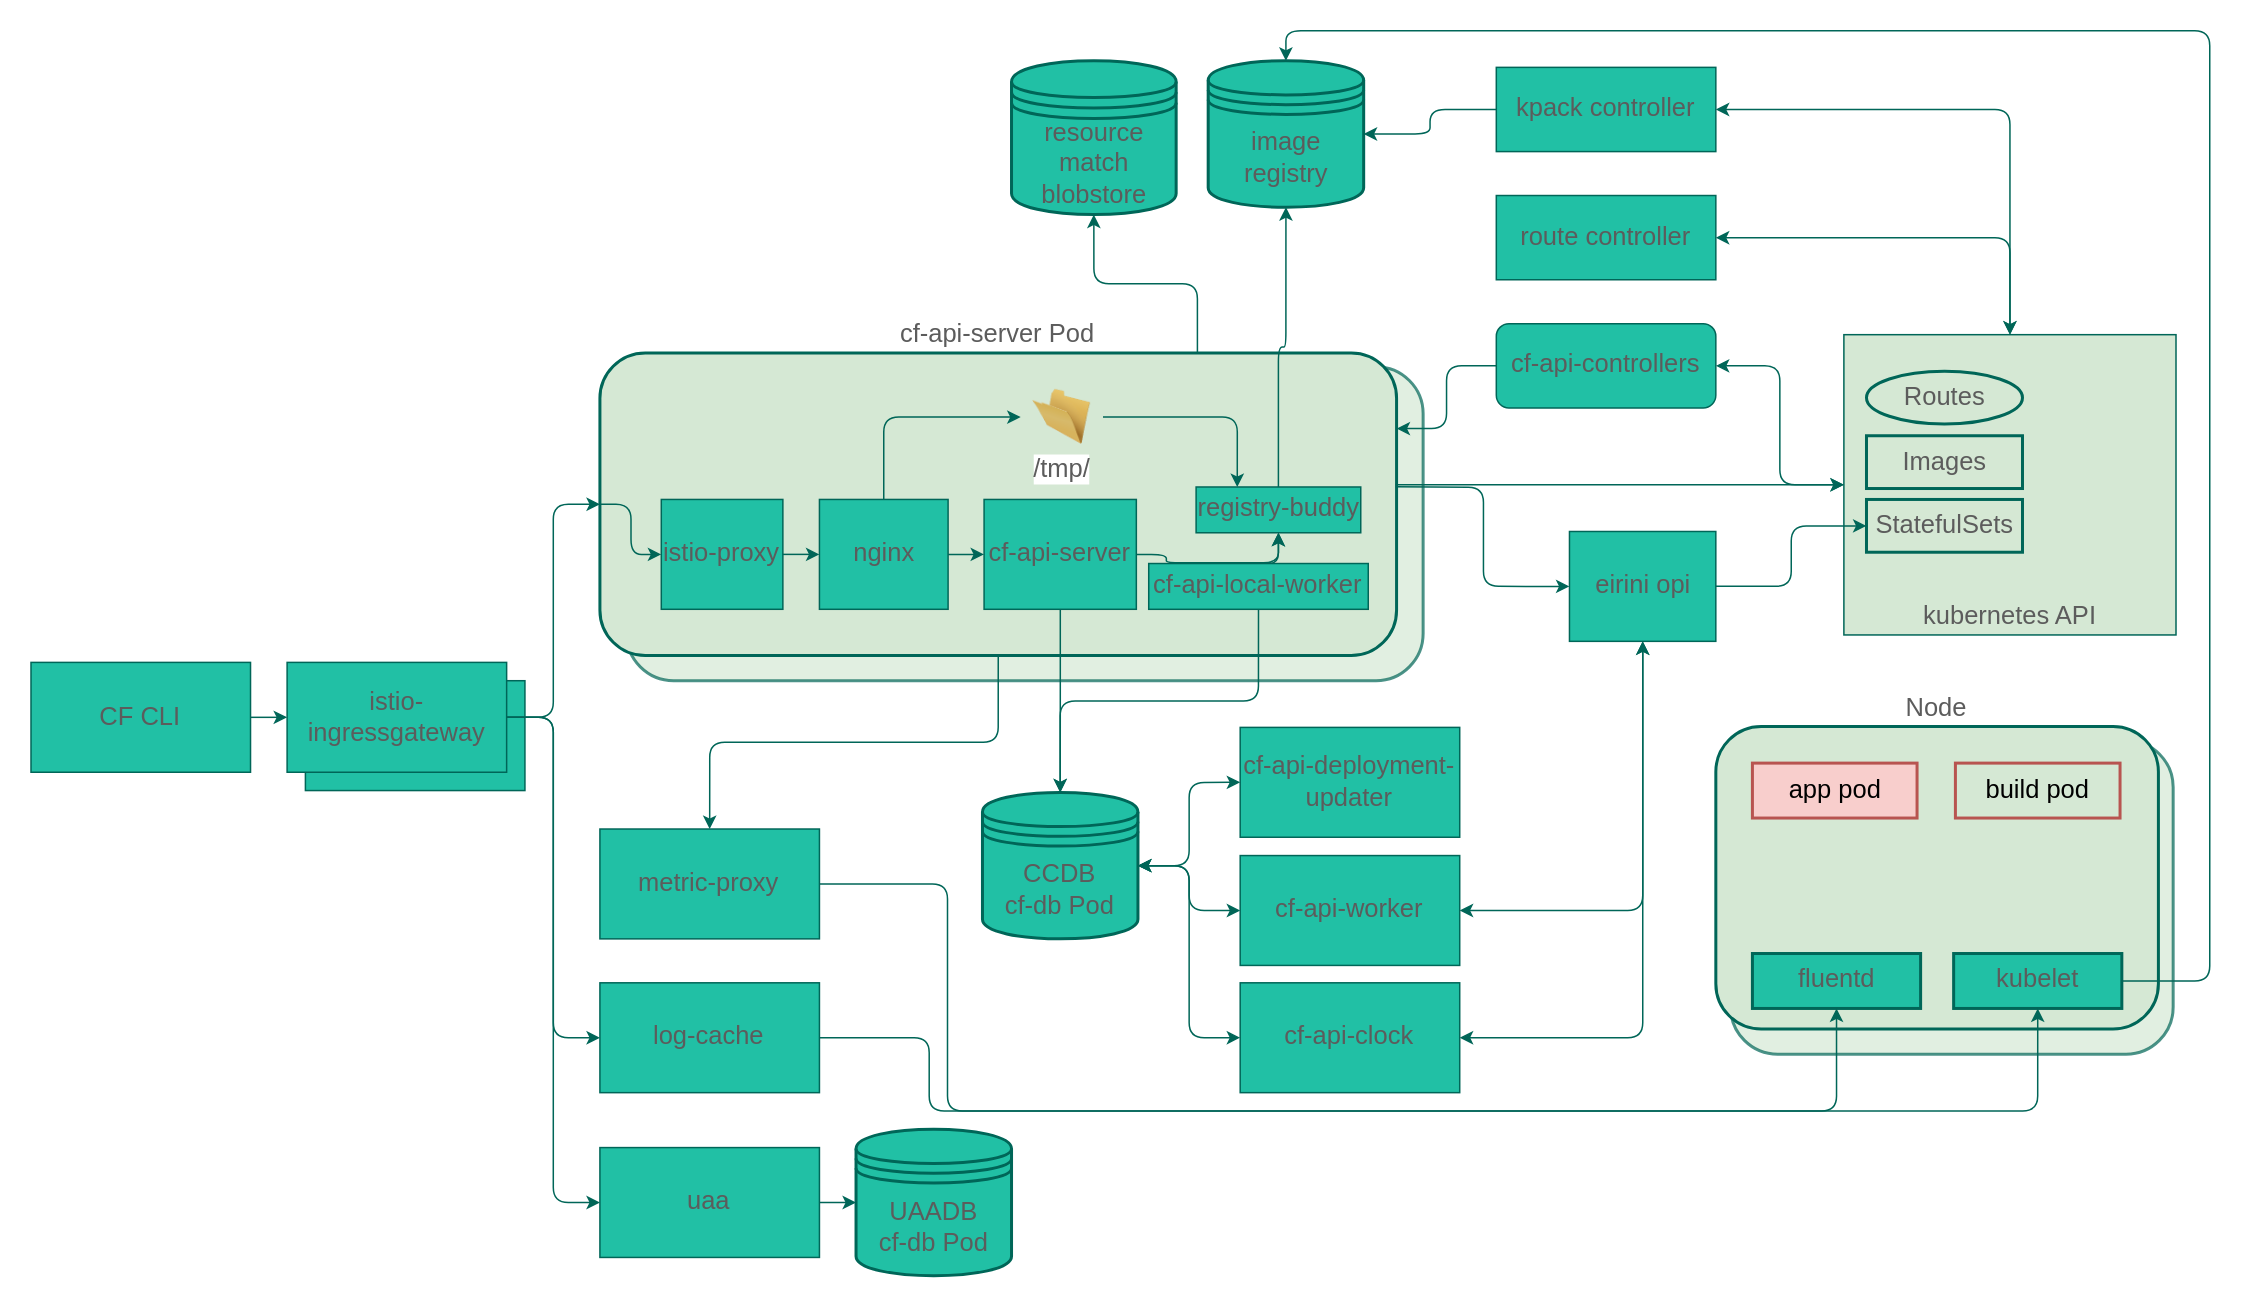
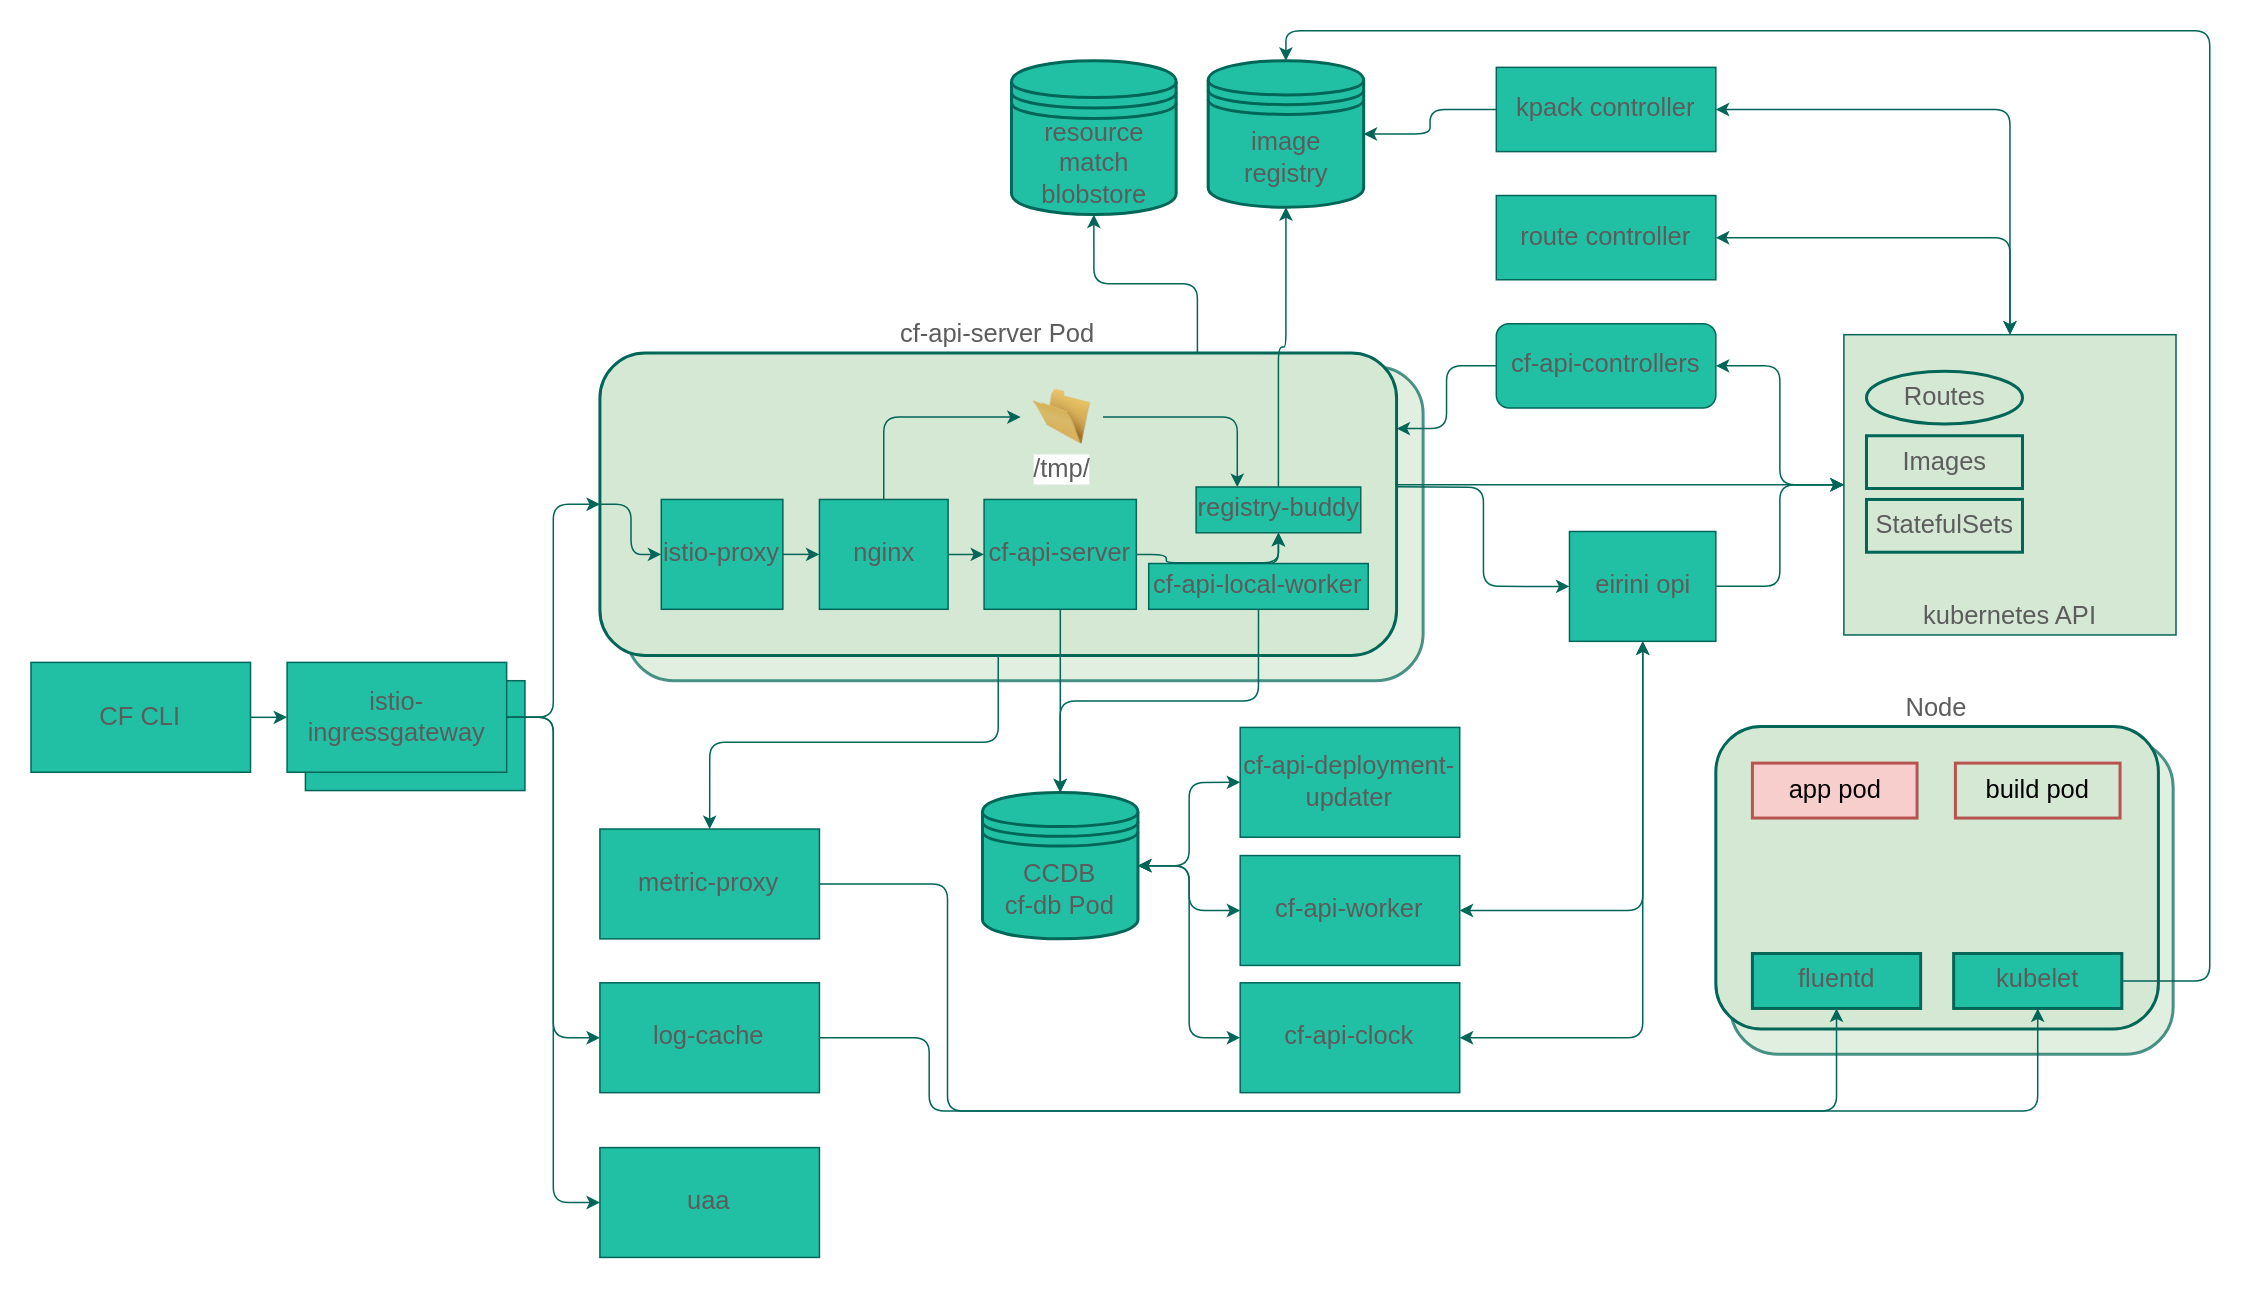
edge "eirini opi" -> "StatefulSets": now "eirini opi" -> "kubernetes API"
edge "uaa" -> "UAADBcf-db Pod": removed
node "UAADBcf-db Pod": removed
